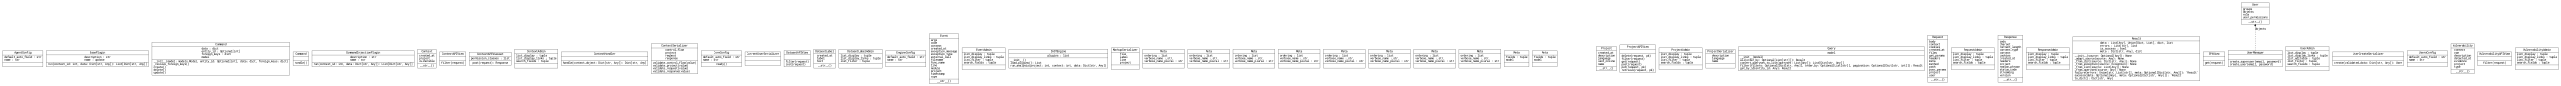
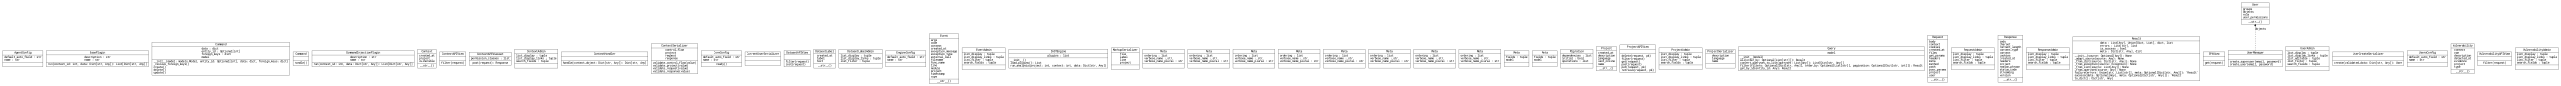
node "Migration": added
node "BasePlugin": text "name : update" -> "name : str"
